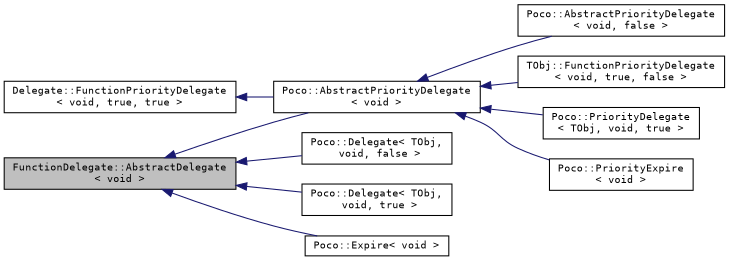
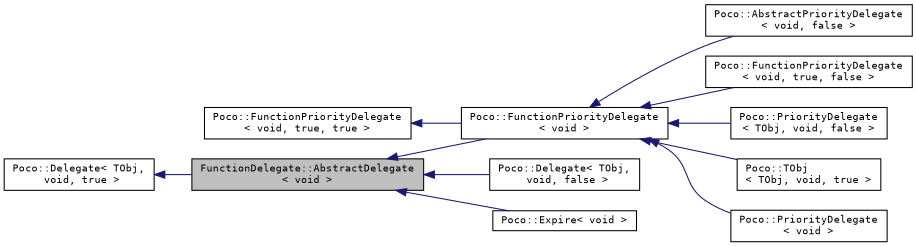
node "TObj::FunctionPriorityDelegate < void, true, false >": label "TObj::FunctionPriorityDelegate < void, true, false >" -> "Poco::FunctionPriorityDelegate < void, true, false >"
node "Delegate::FunctionPriorityDelegate < void, true, true >": label "Delegate::FunctionPriorityDelegate < void, true, true >" -> "Poco::FunctionPriorityDelegate < void, true, true >"
node "Poco::AbstractPriorityDelegate < void >": label "Poco::AbstractPriorityDelegate < void >" -> "Poco::FunctionPriorityDelegate < void >"
node "Poco::PriorityDelegate < TObj, void, true >": label "Poco::PriorityDelegate < TObj, void, true >" -> "Poco::TObj < TObj, void, true >"
node "Poco::PriorityDelegate < TObj, void, false >": added
node "Poco::PriorityExpire < void >": label "Poco::PriorityExpire < void >" -> "Poco::PriorityDelegate < void >"
edge "Poco::Delegate< TObj, void, true >" -> "FunctionDelegate::AbstractDelegate < void >": reversed
